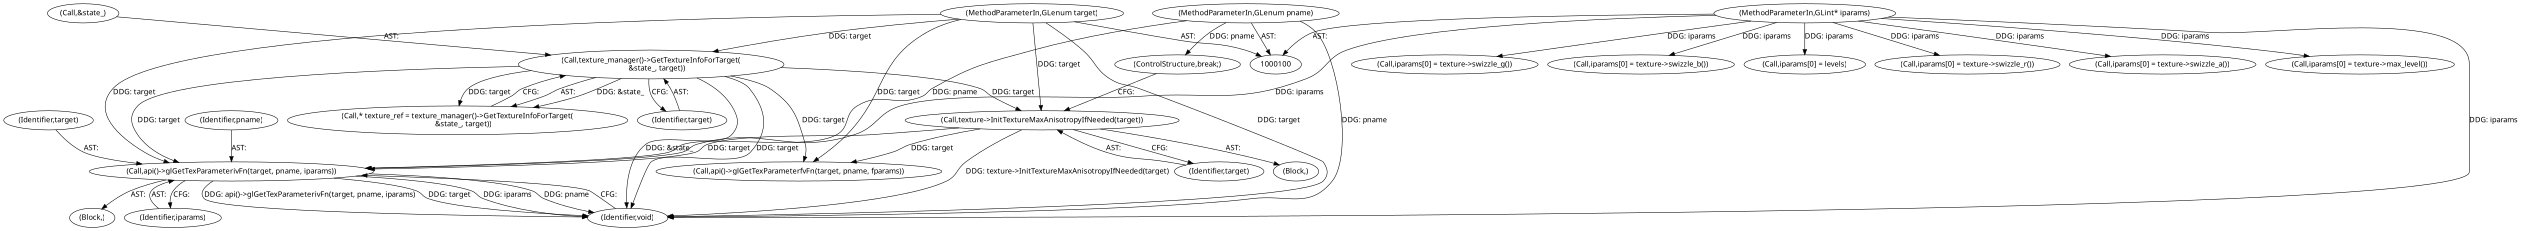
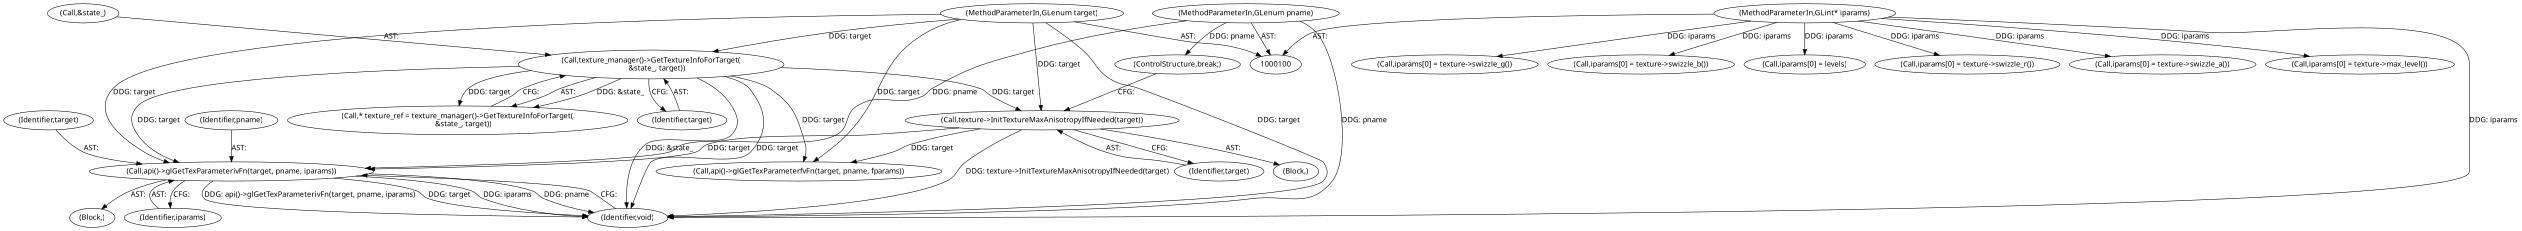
edge "(MethodParameterIn,GLint* iparams)" -> "(Call,api()->glGetTexParameterivFn(target, pname, iparams))": removed, label "DDG: iparams"
